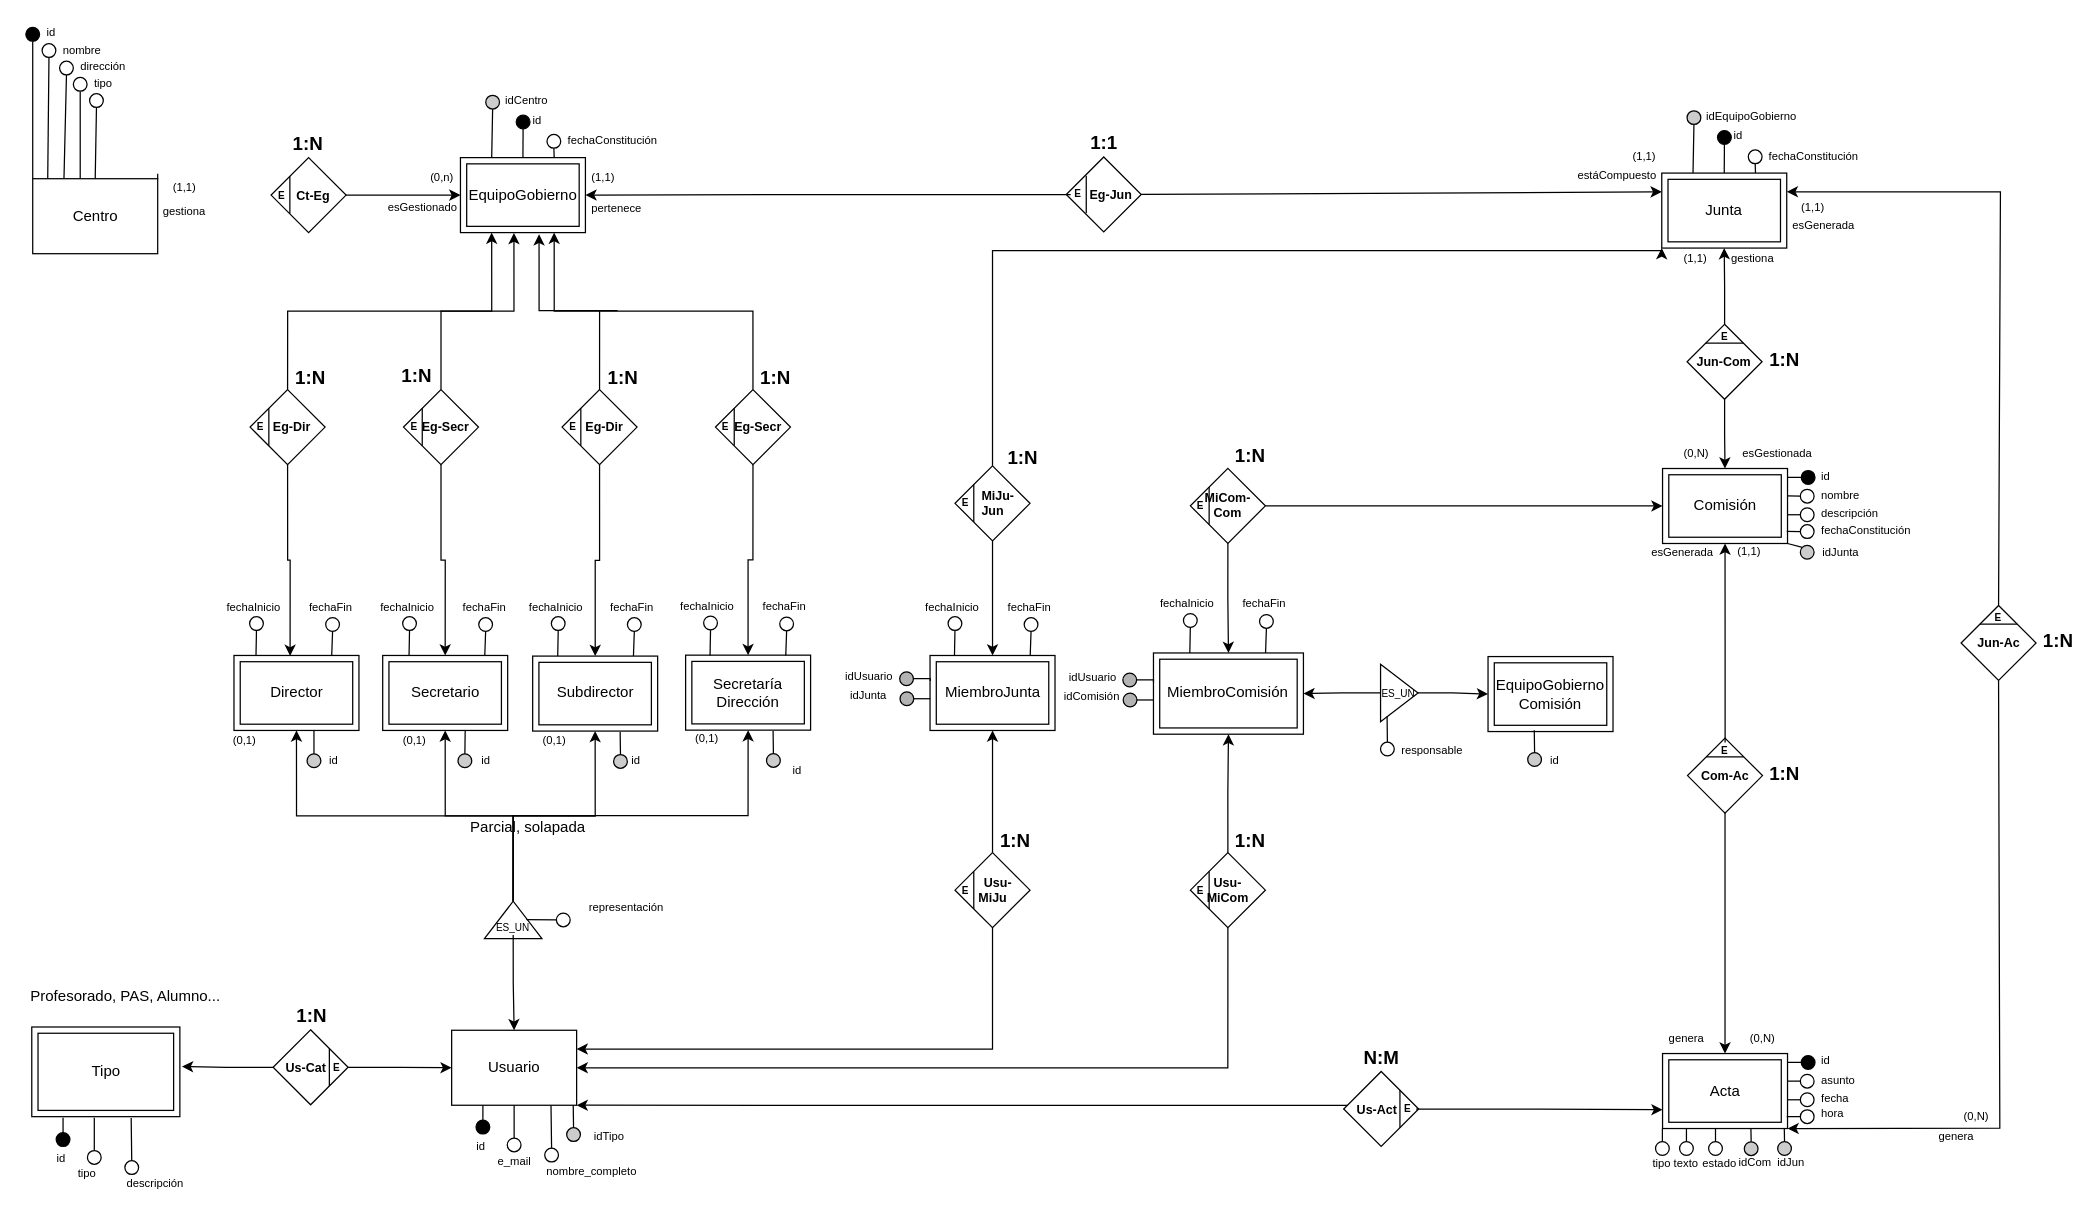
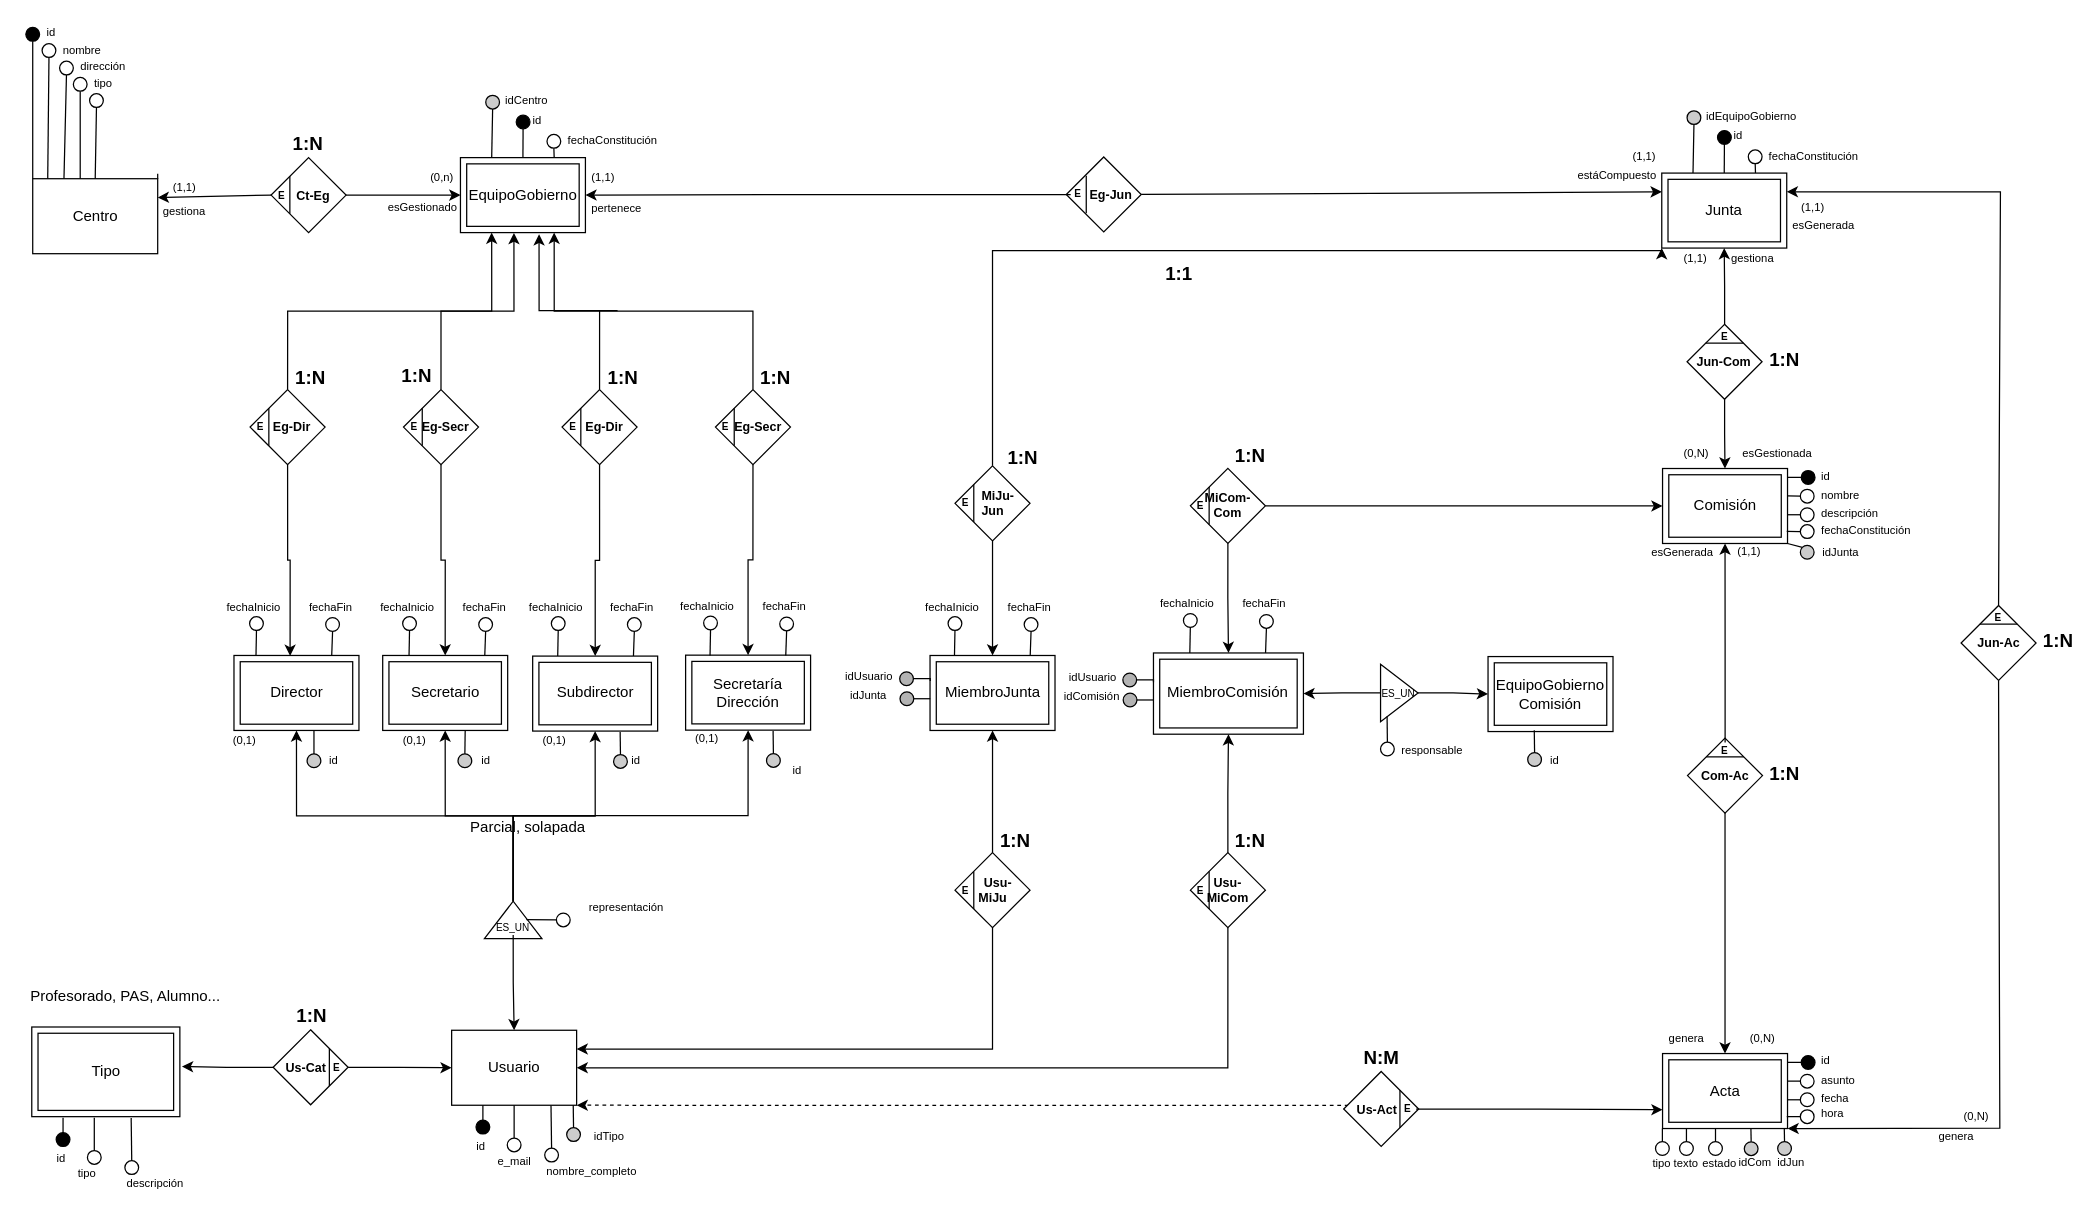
node "1:1": moved (1105, 142) -> (1180, 273)
edge "Ct-Eg" -> "Centro": added
edge "Us-Act" -> "Usuario": style solid -> dashed
